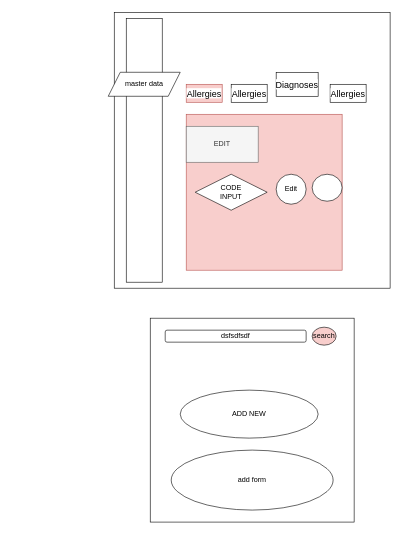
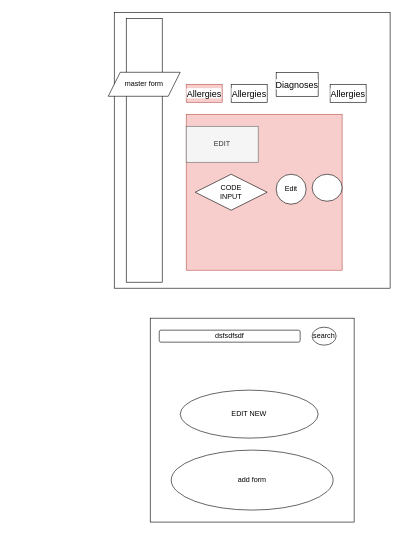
node "master data": label "master data" -> "master form"
node "dsfsdfsdf": moved (236, 336) -> (230, 336)
node "search": fillcolor #f8cecc -> #ffffff
node "ADD NEW": label "ADD NEW" -> "EDIT NEW"
